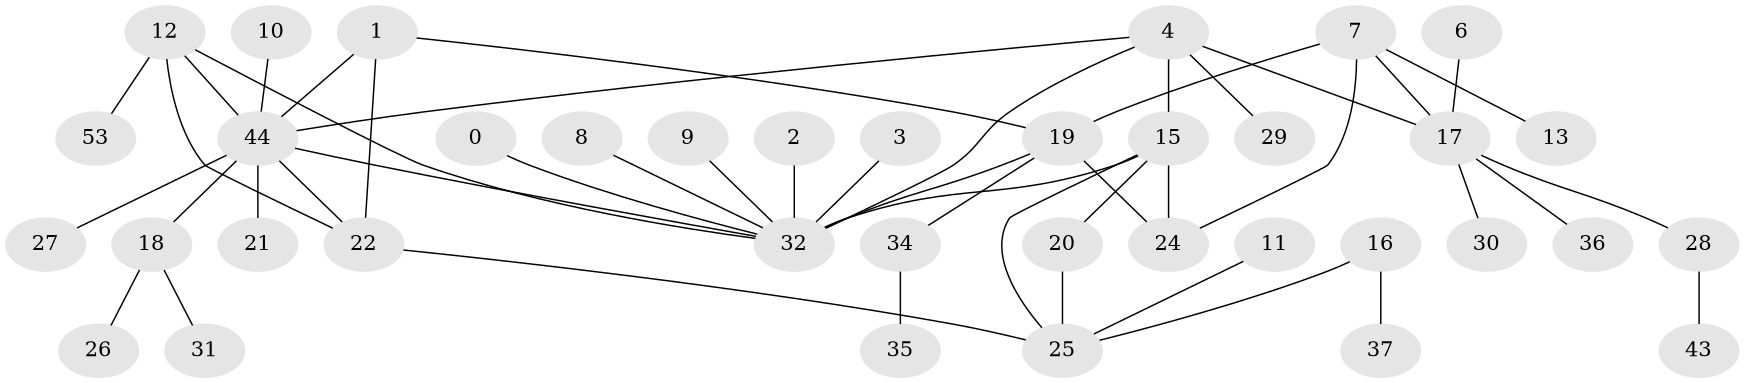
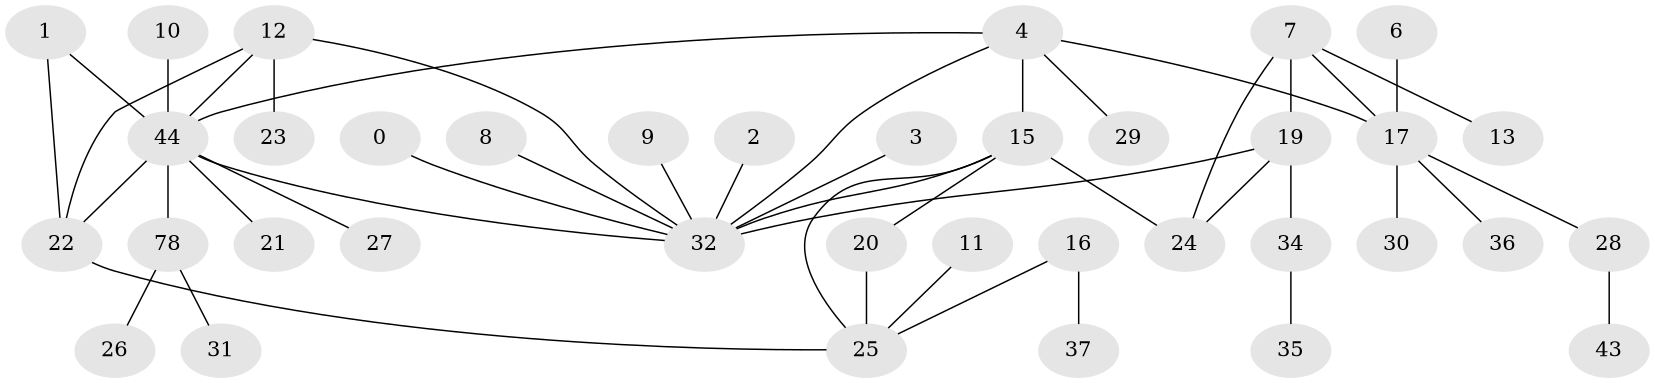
edge "1" -- "19": removed
node "53": label "53" -> "23"
node "18": label "18" -> "78"
